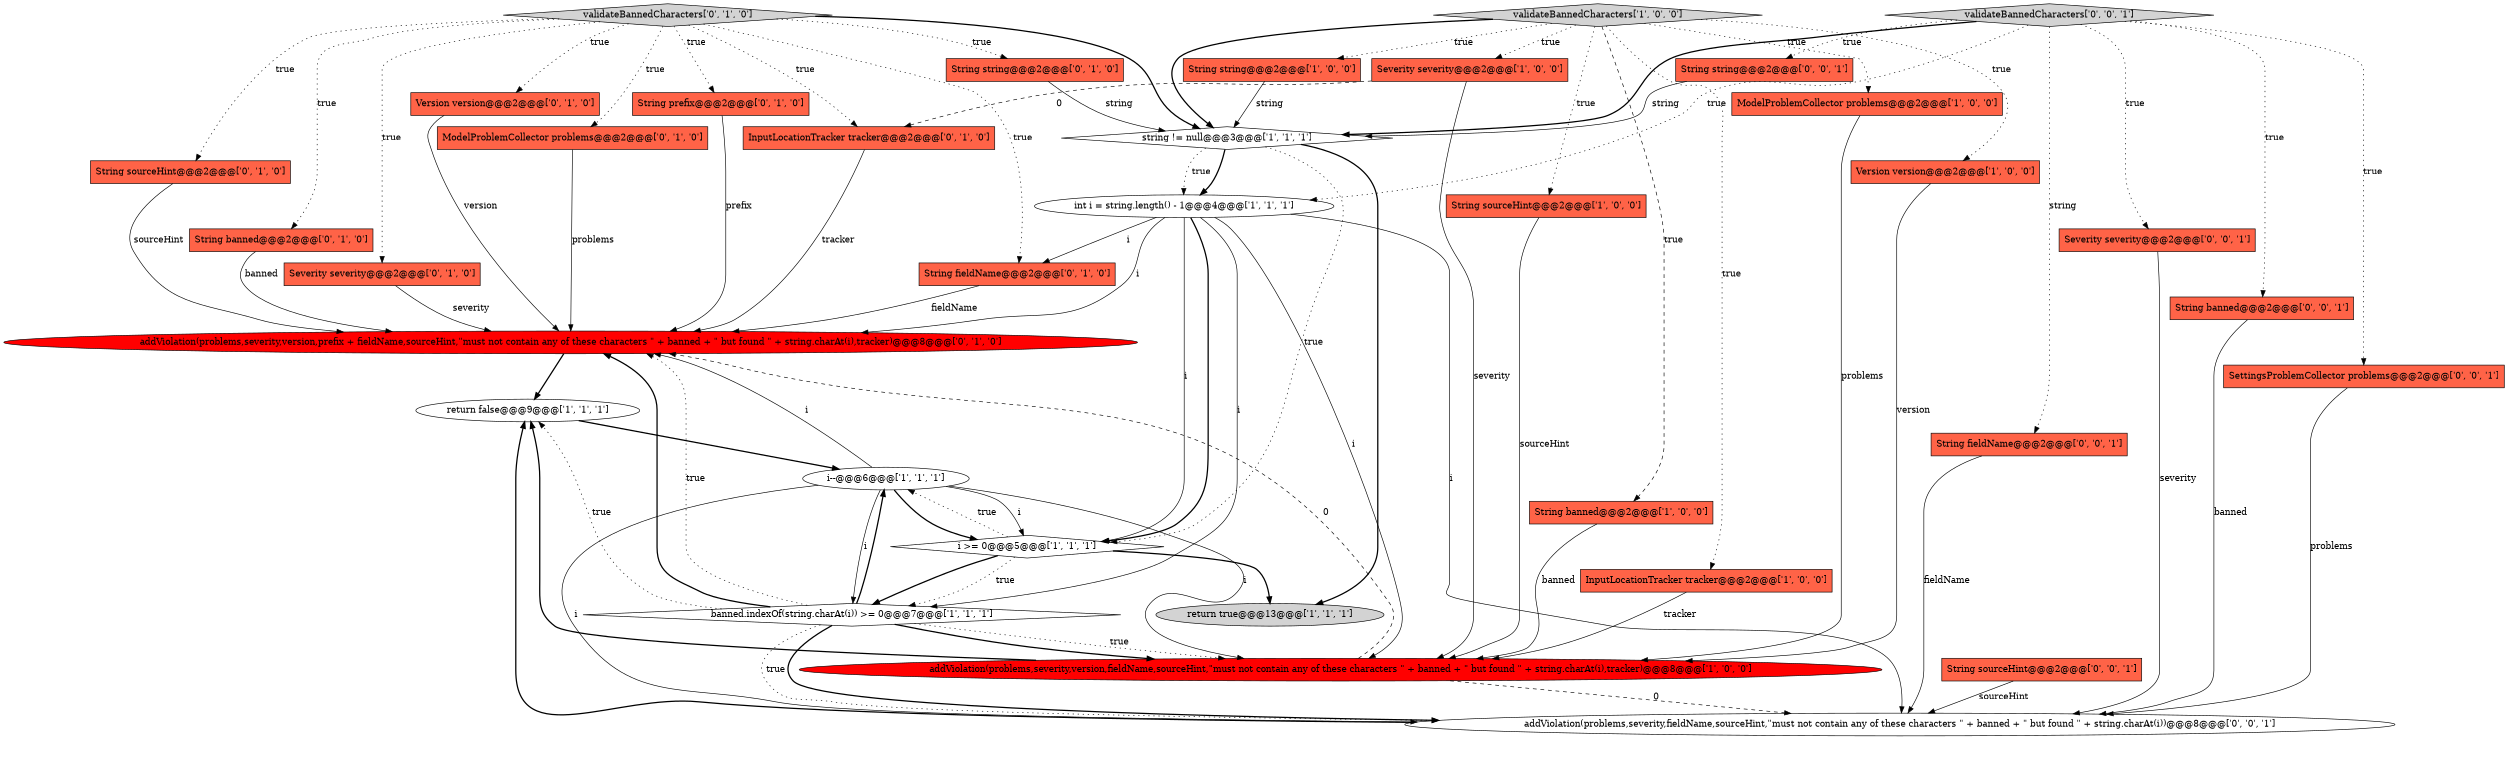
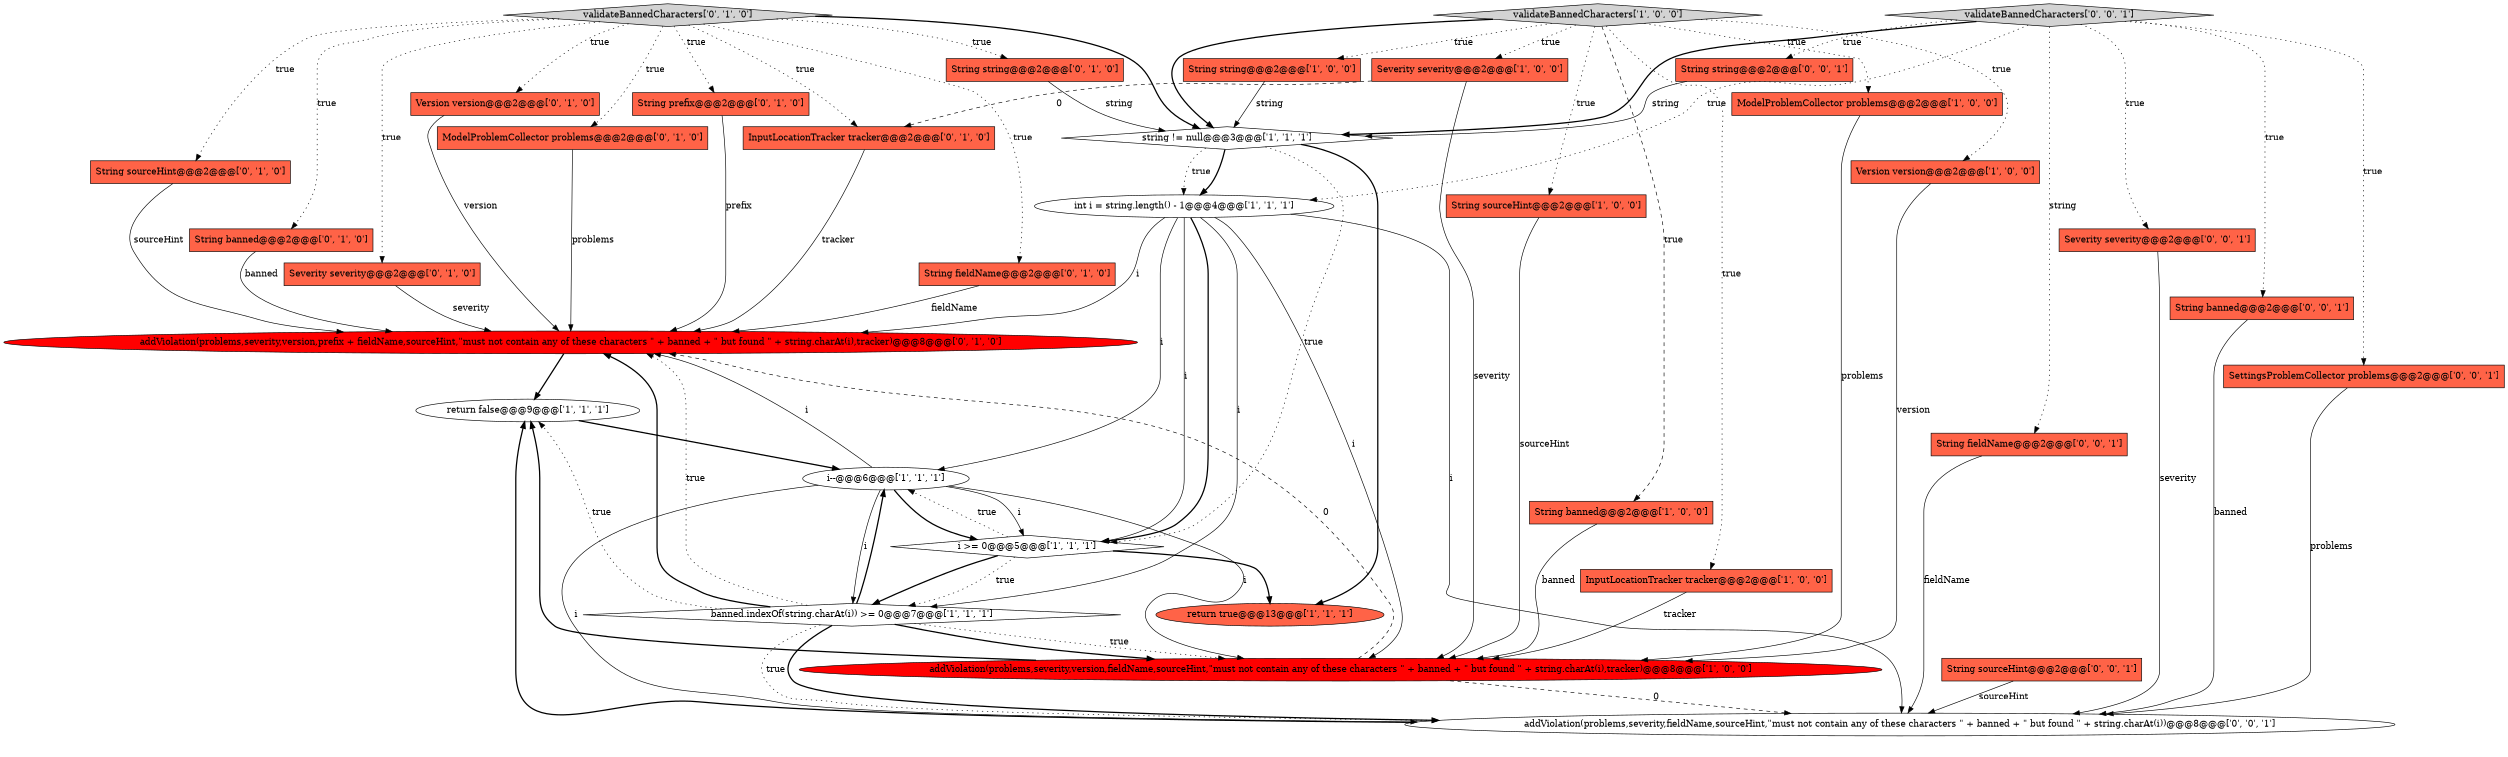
edge "int i = string.length() - 1@@@4@@@['1', '1', '1']" -> "String fieldName@@@2@@@['0', '1', '0']": now "int i = string.length() - 1@@@4@@@['1', '1', '1']" -> "i--@@@6@@@['1', '1', '1']"
node "return true@@@13@@@['1', '1', '1']": fillcolor lightgray -> tomato
